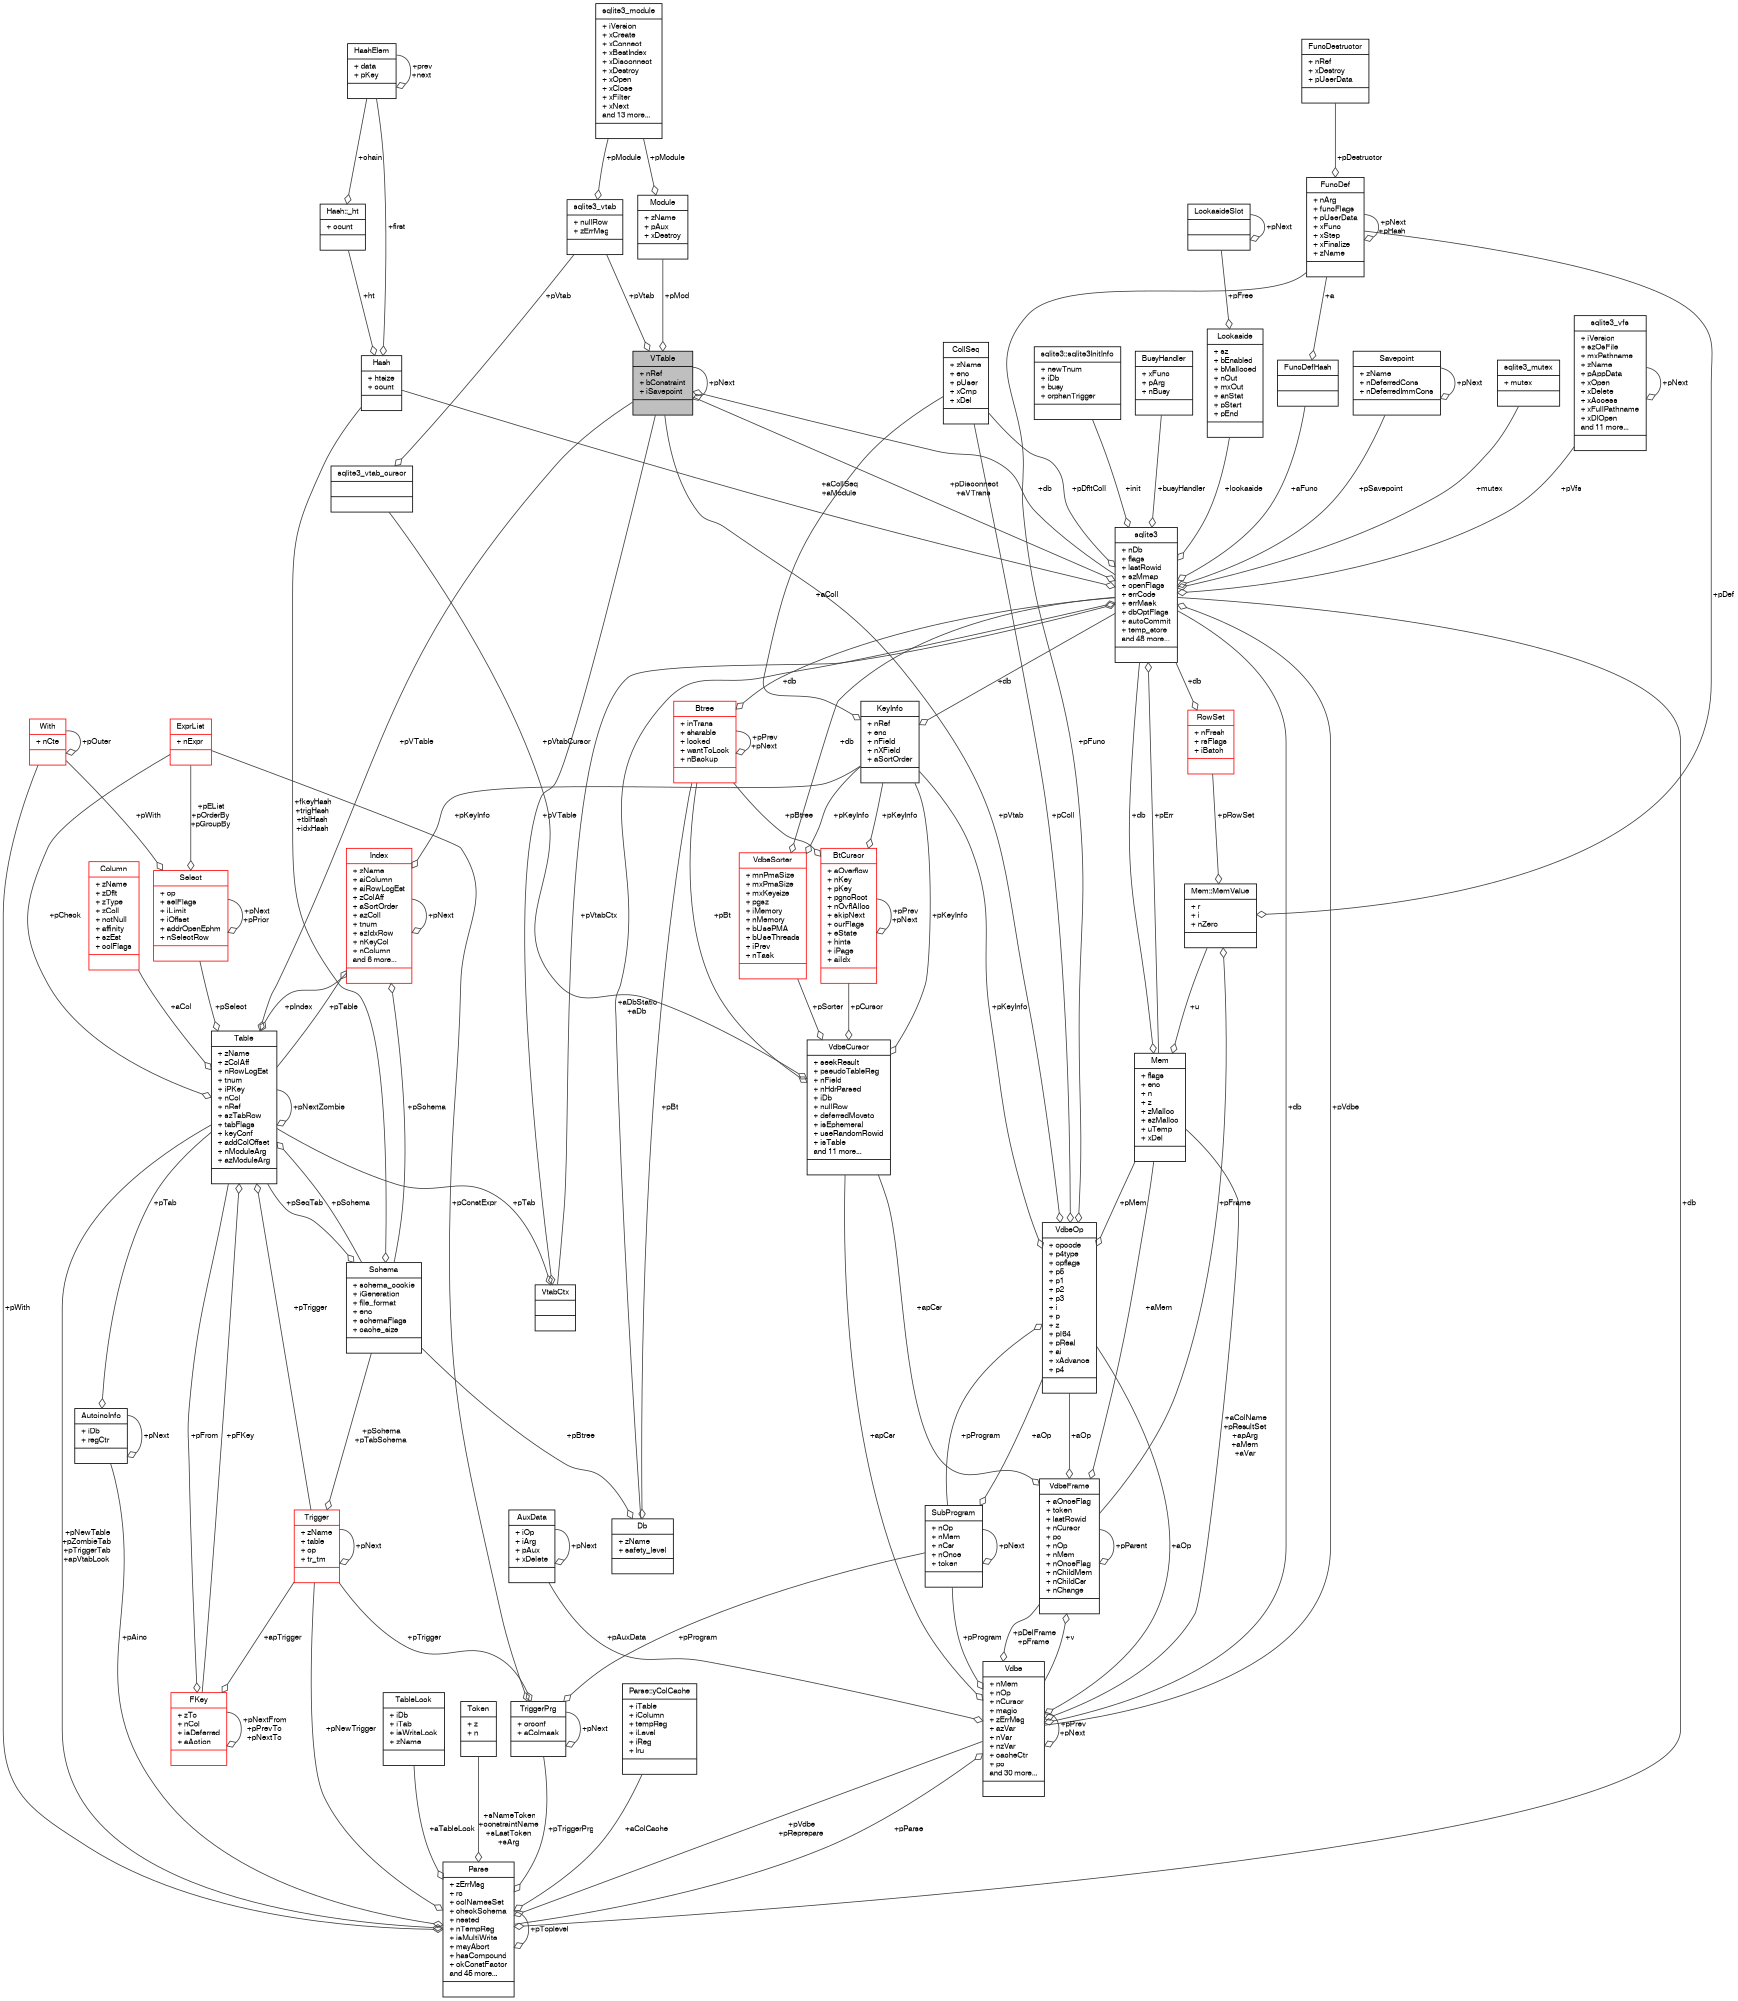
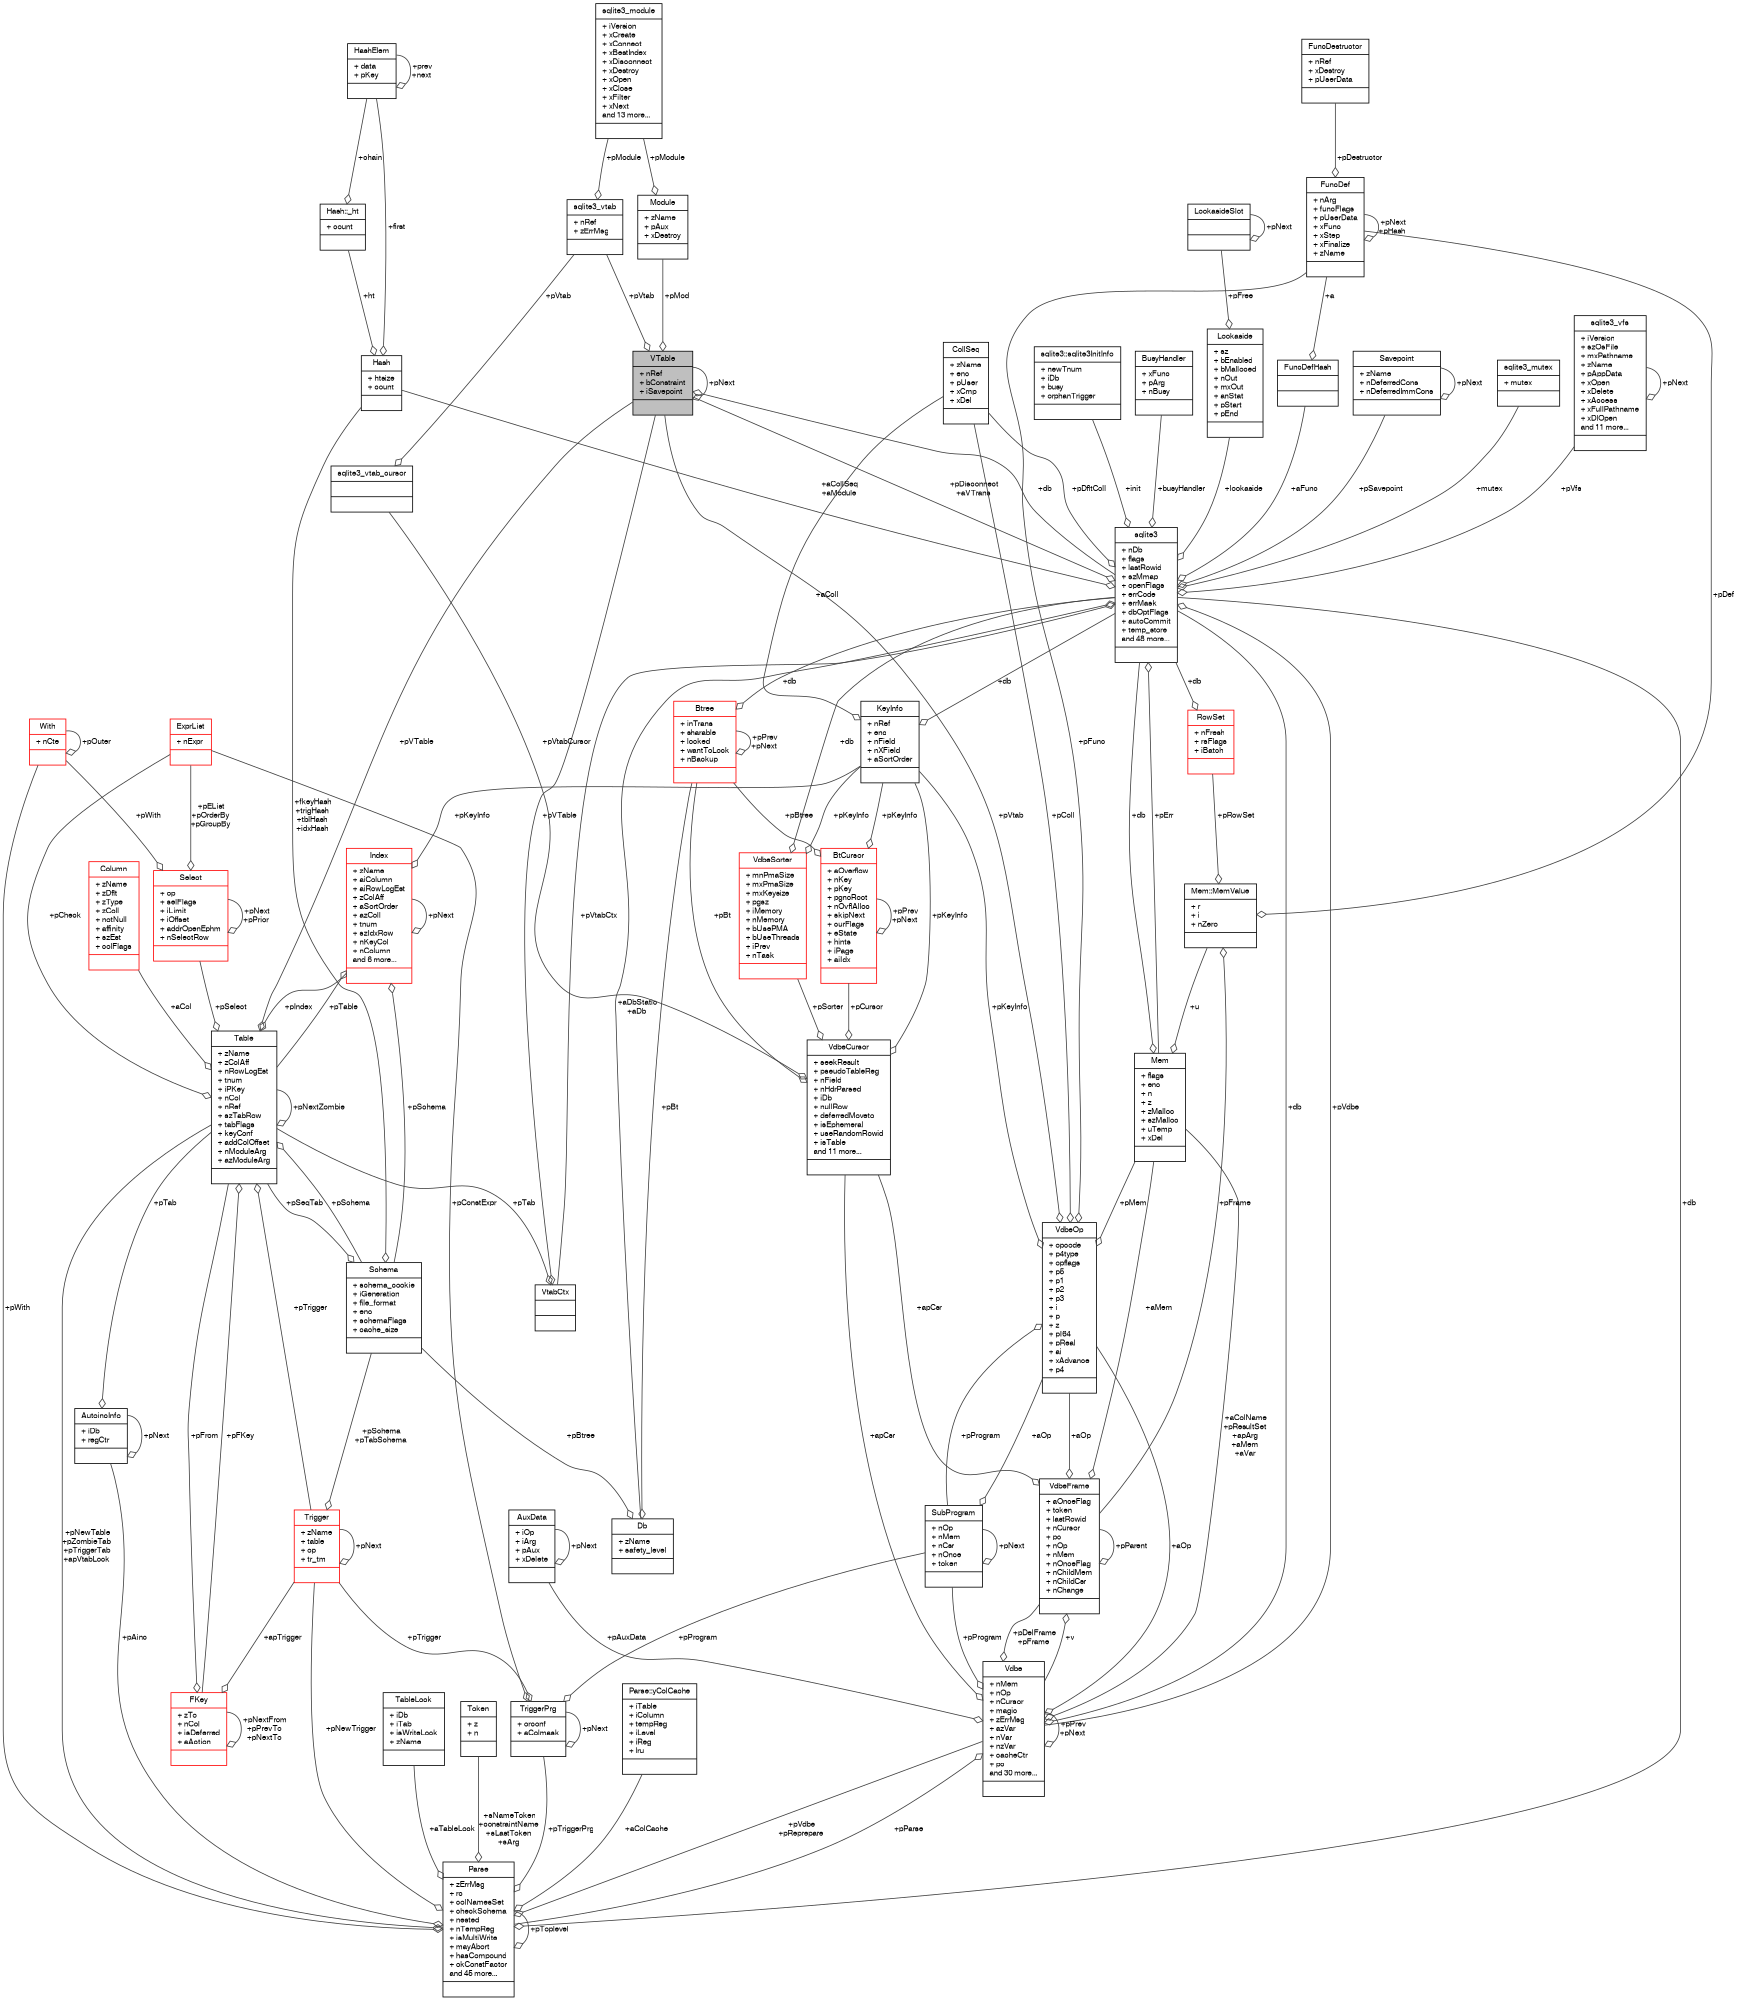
node "sqlite3_vtab": text "+ nullRow" -> "+ nRef"
